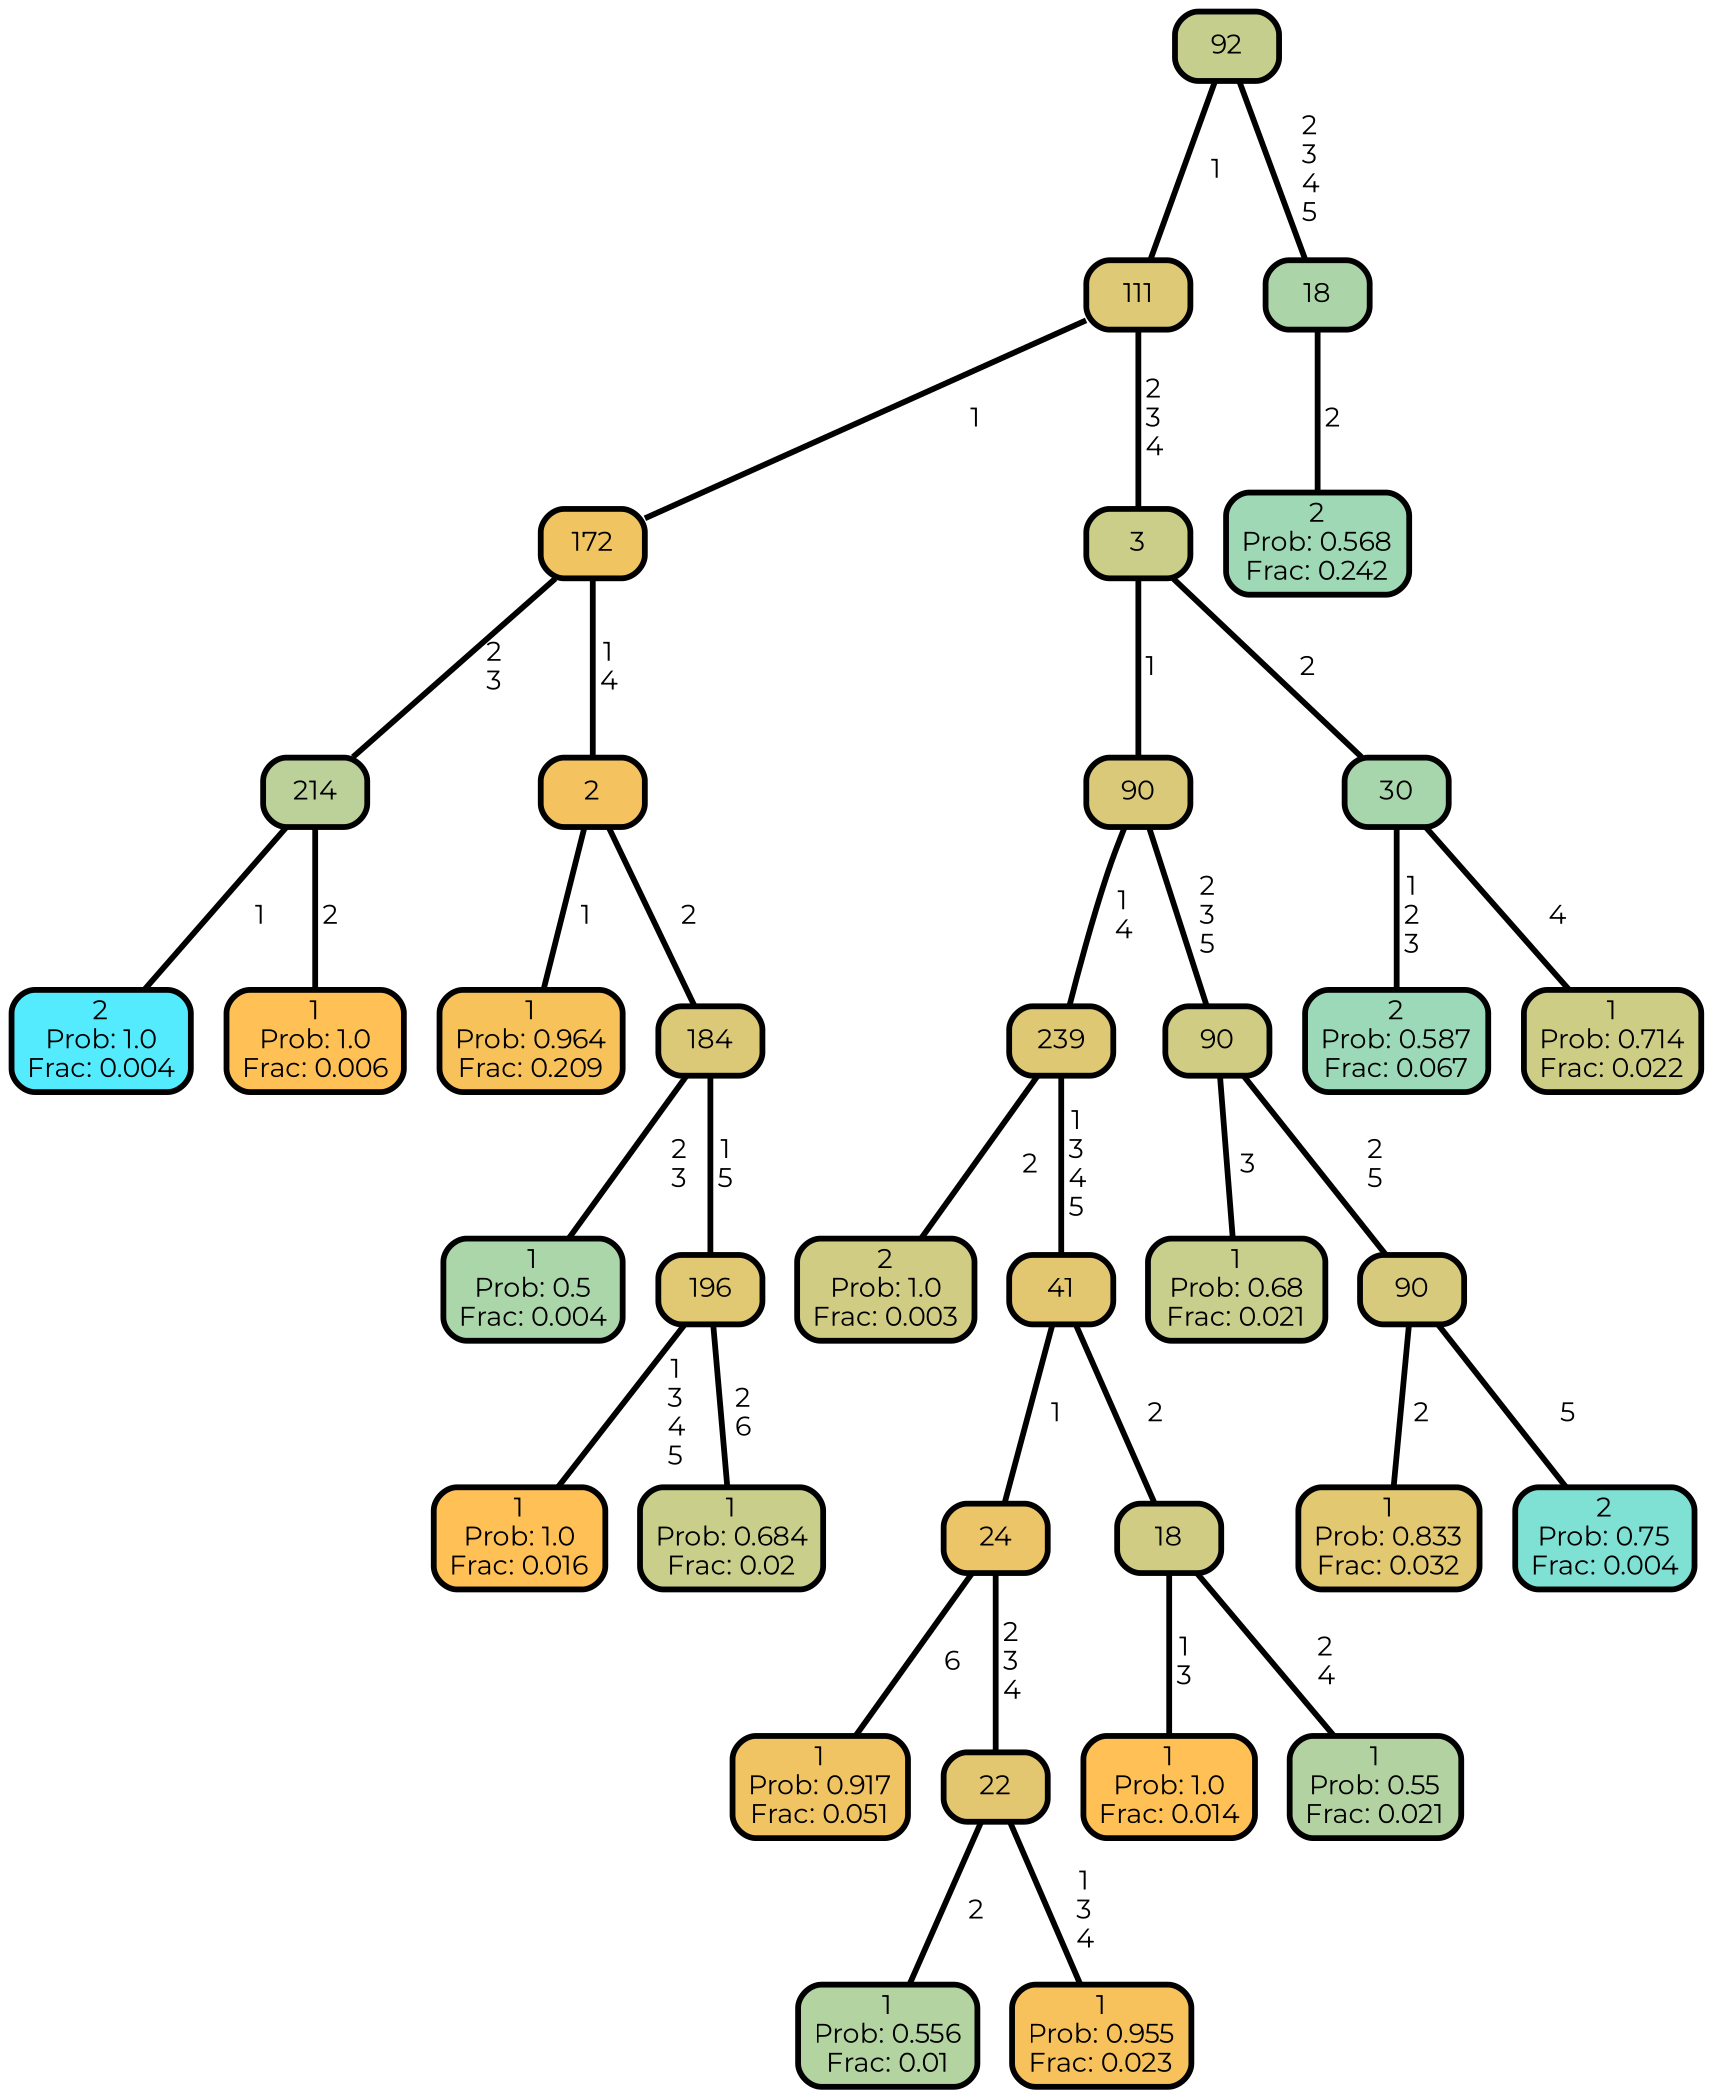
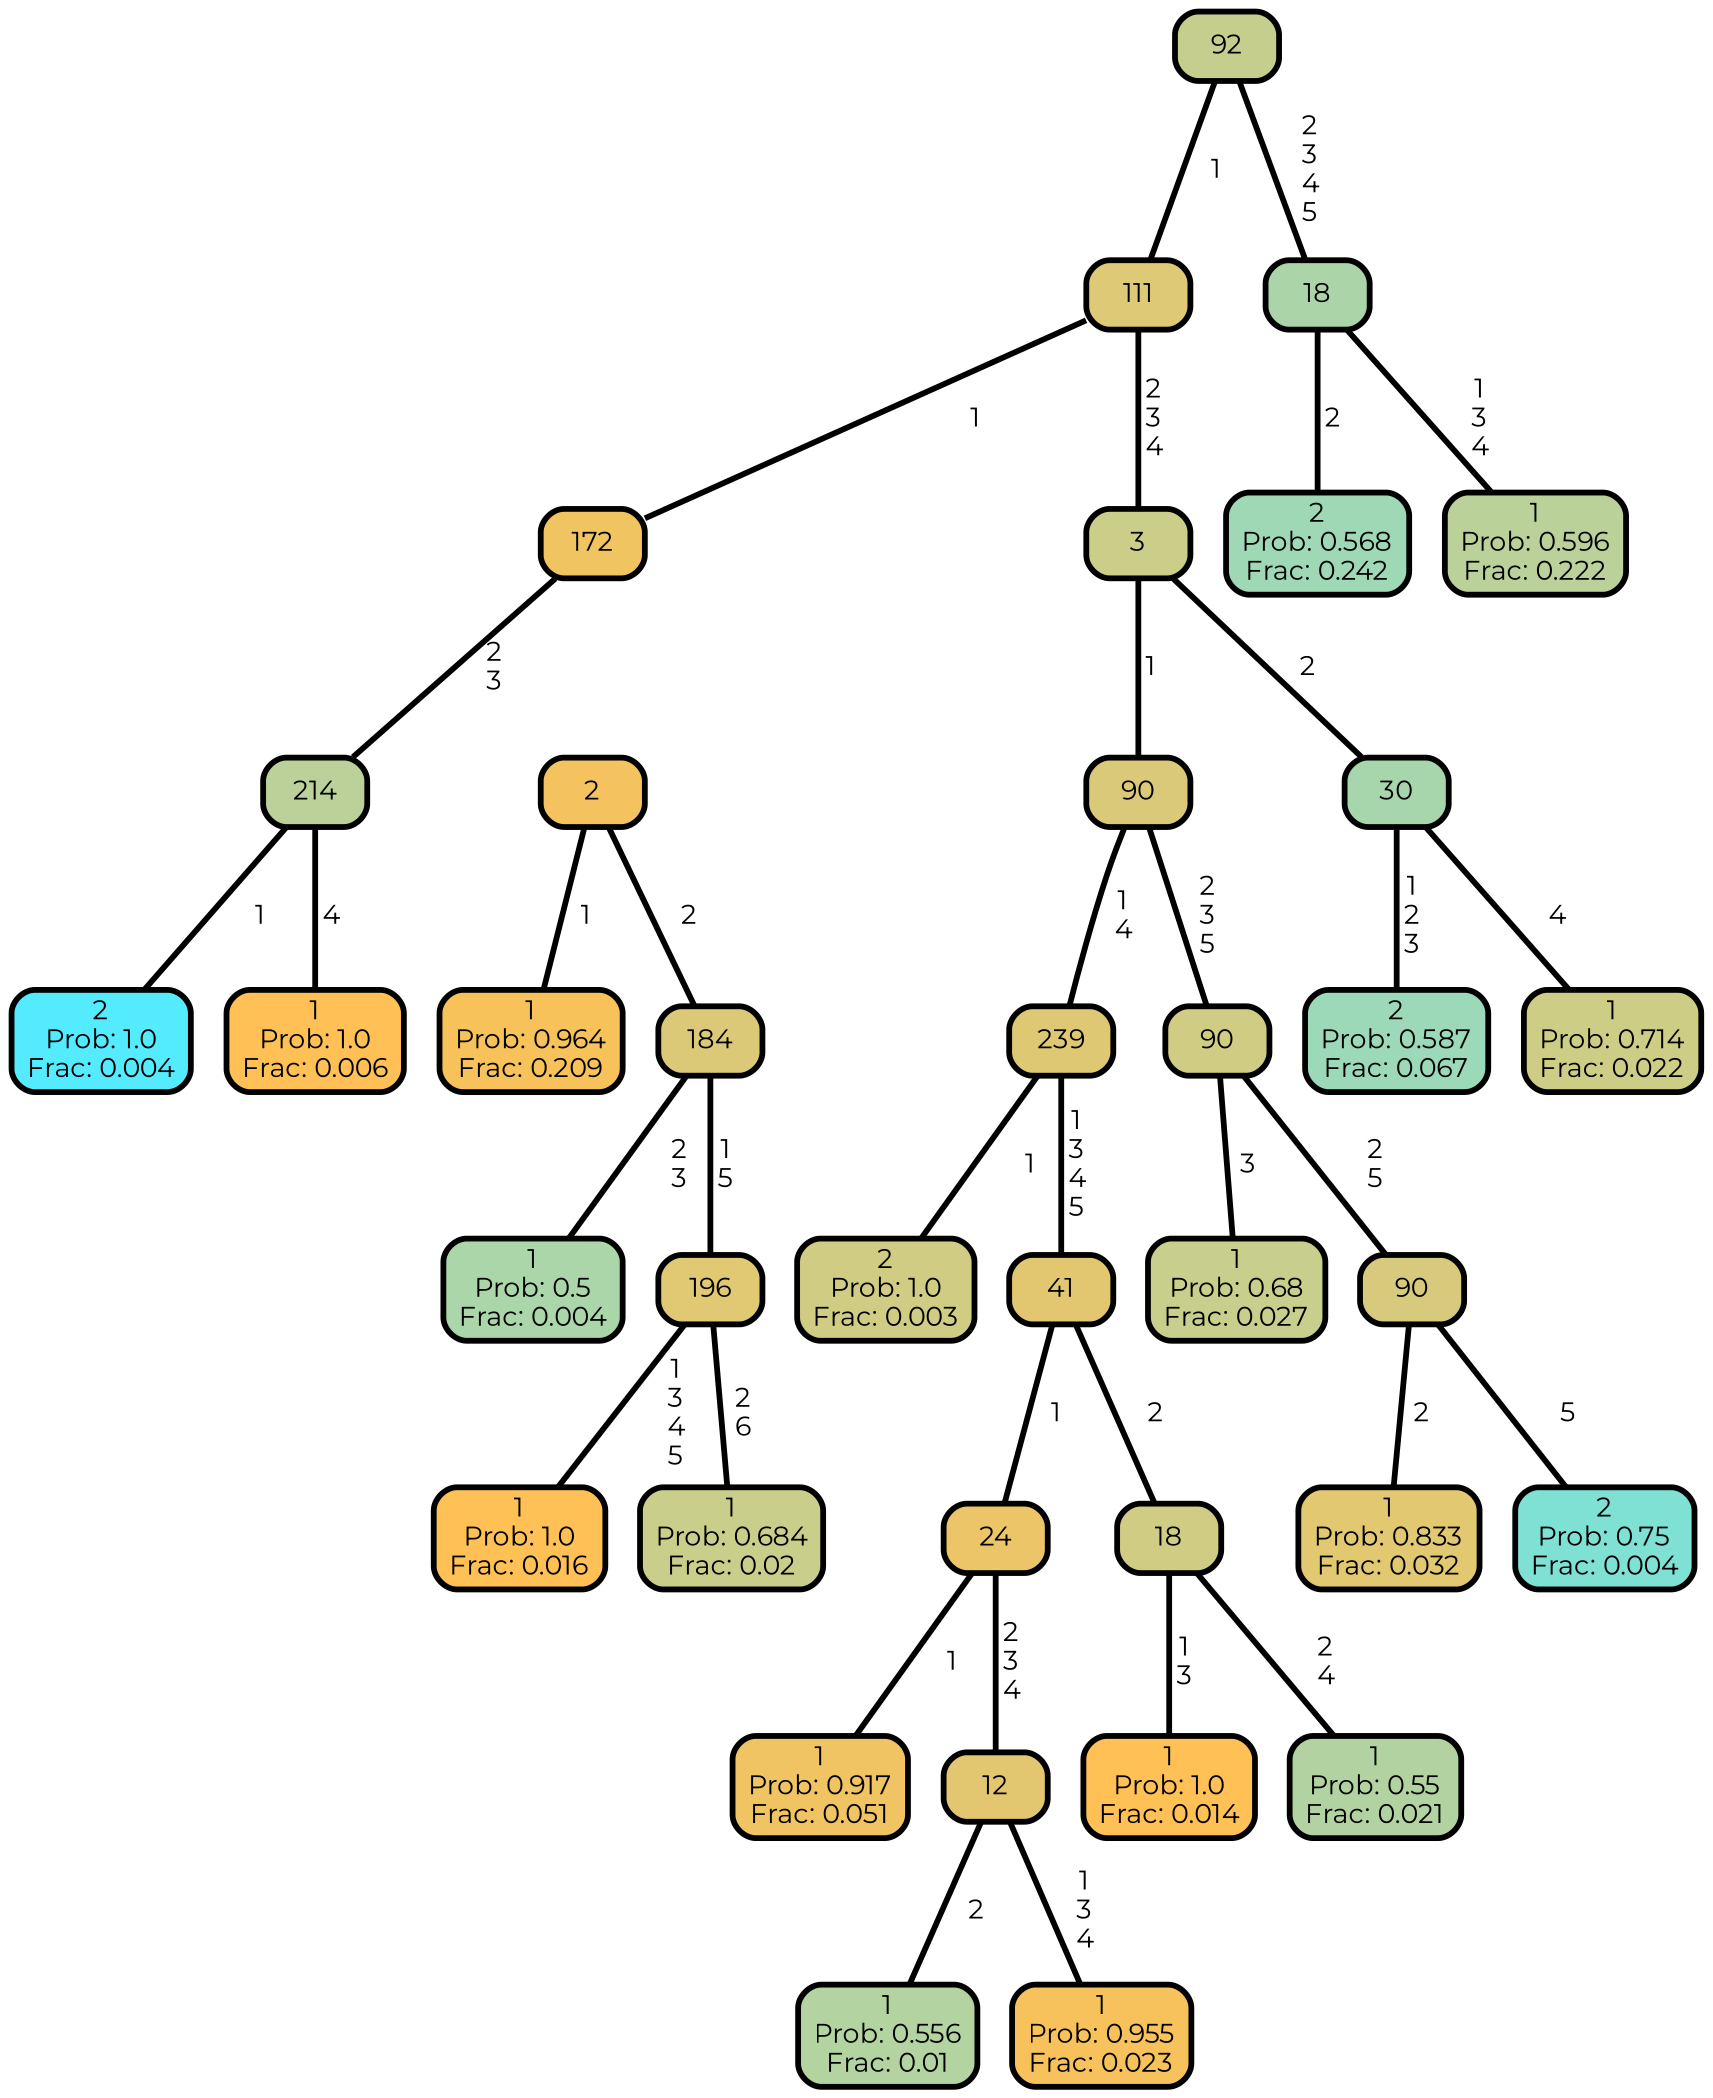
node "1 Prob: 0.596 Frac: 0.222": added
edge "172" -- "2": removed, label "1 4"
edge "214" -- "1 Prob: 1.0 Frac: 0.006": label " 2" -> " 4"
edge "239" -- "2 Prob: 1.0 Frac: 0.003": label " 2" -> " 1"
node "1 Prob: 0.68 Frac: 0.021": label "1 Prob: 0.68 Frac: 0.021" -> "1 Prob: 0.68 Frac: 0.027"
edge "24" -- "1 Prob: 0.917 Frac: 0.051": label " 6" -> " 1"
node "22": label "22" -> "12"
